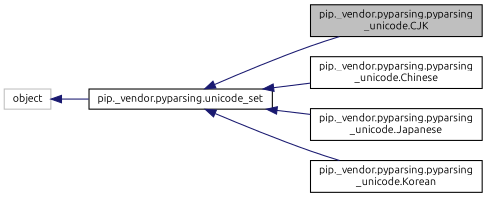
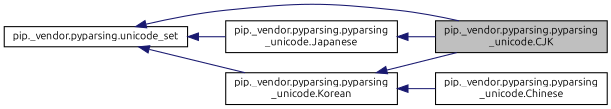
edge "pip._vendor.pyparsing.pyparsing _unicode.CJK" -> "pip._vendor.pyparsing.pyparsing _unicode.Japanese": added
edge "pip._vendor.pyparsing.pyparsing _unicode.CJK" -> "pip._vendor.pyparsing.pyparsing _unicode.Korean": added
edge "pip._vendor.pyparsing.pyparsing _unicode.Chinese" -> "pip._vendor.pyparsing.unicode_set": now "pip._vendor.pyparsing.pyparsing _unicode.Chinese" -> "pip._vendor.pyparsing.pyparsing _unicode.Korean"
node "object": removed
